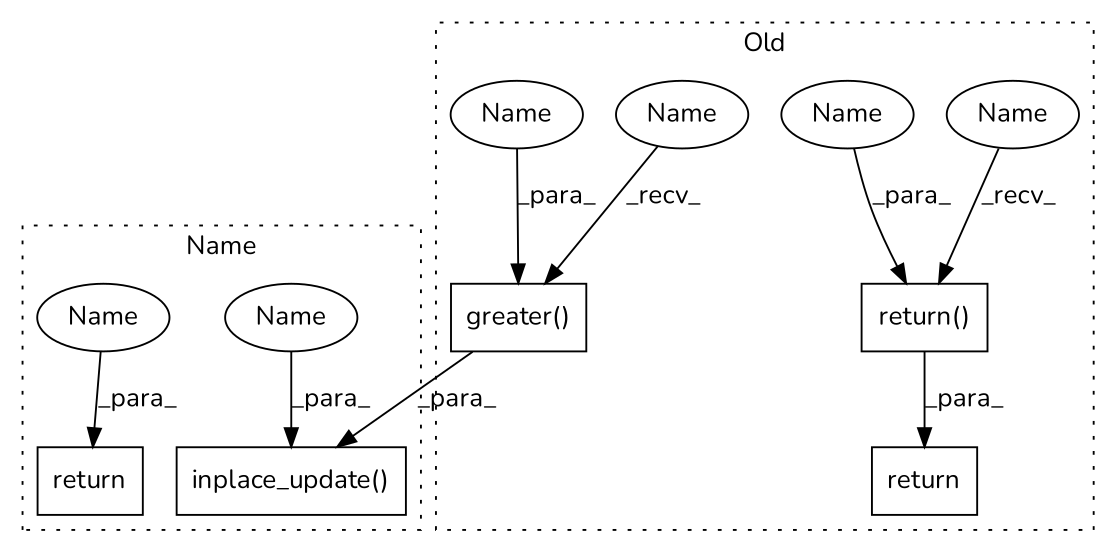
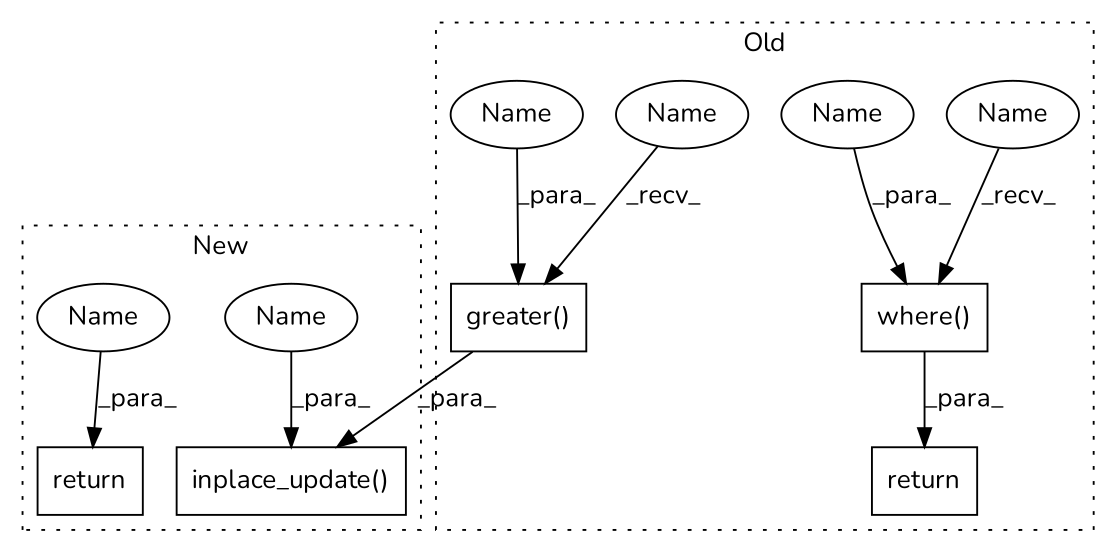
cluster "Name": label "Name" -> "New"
node "return()": label "return()" -> "where()"
